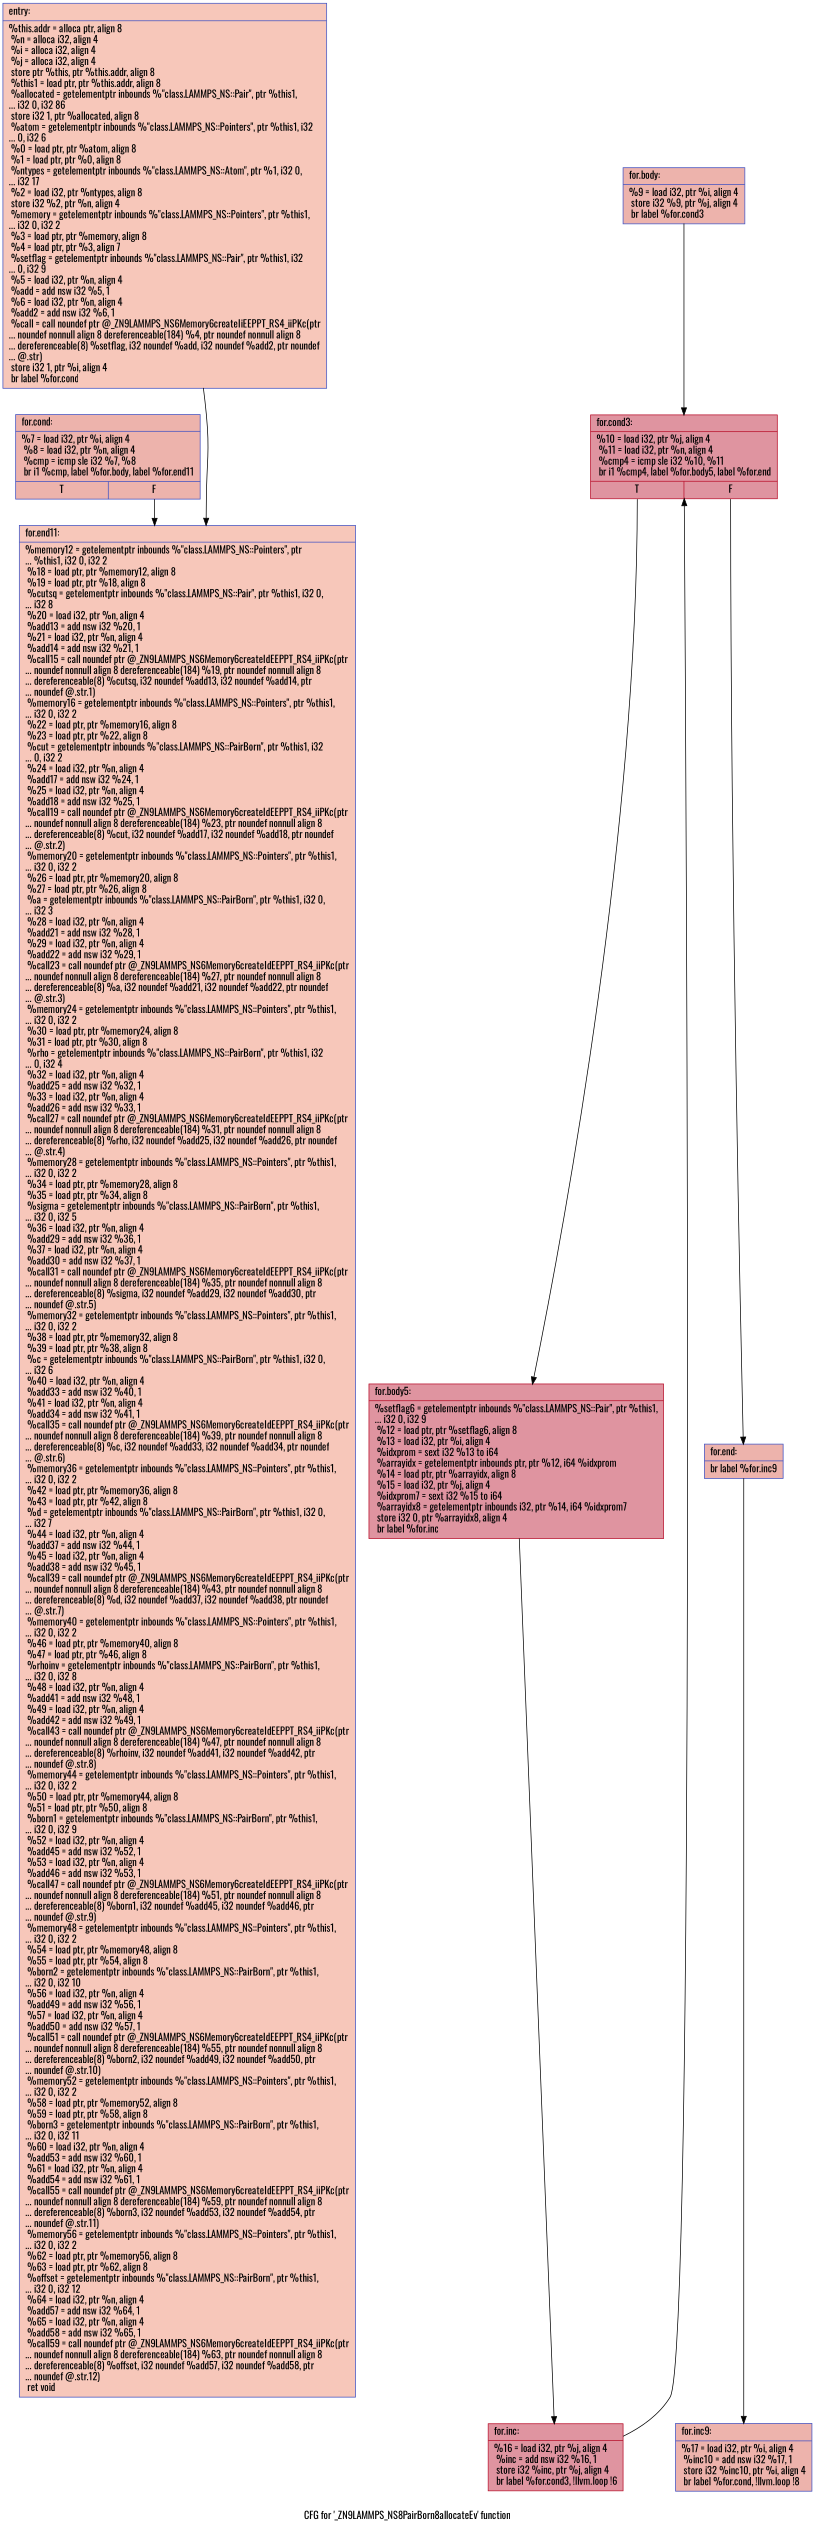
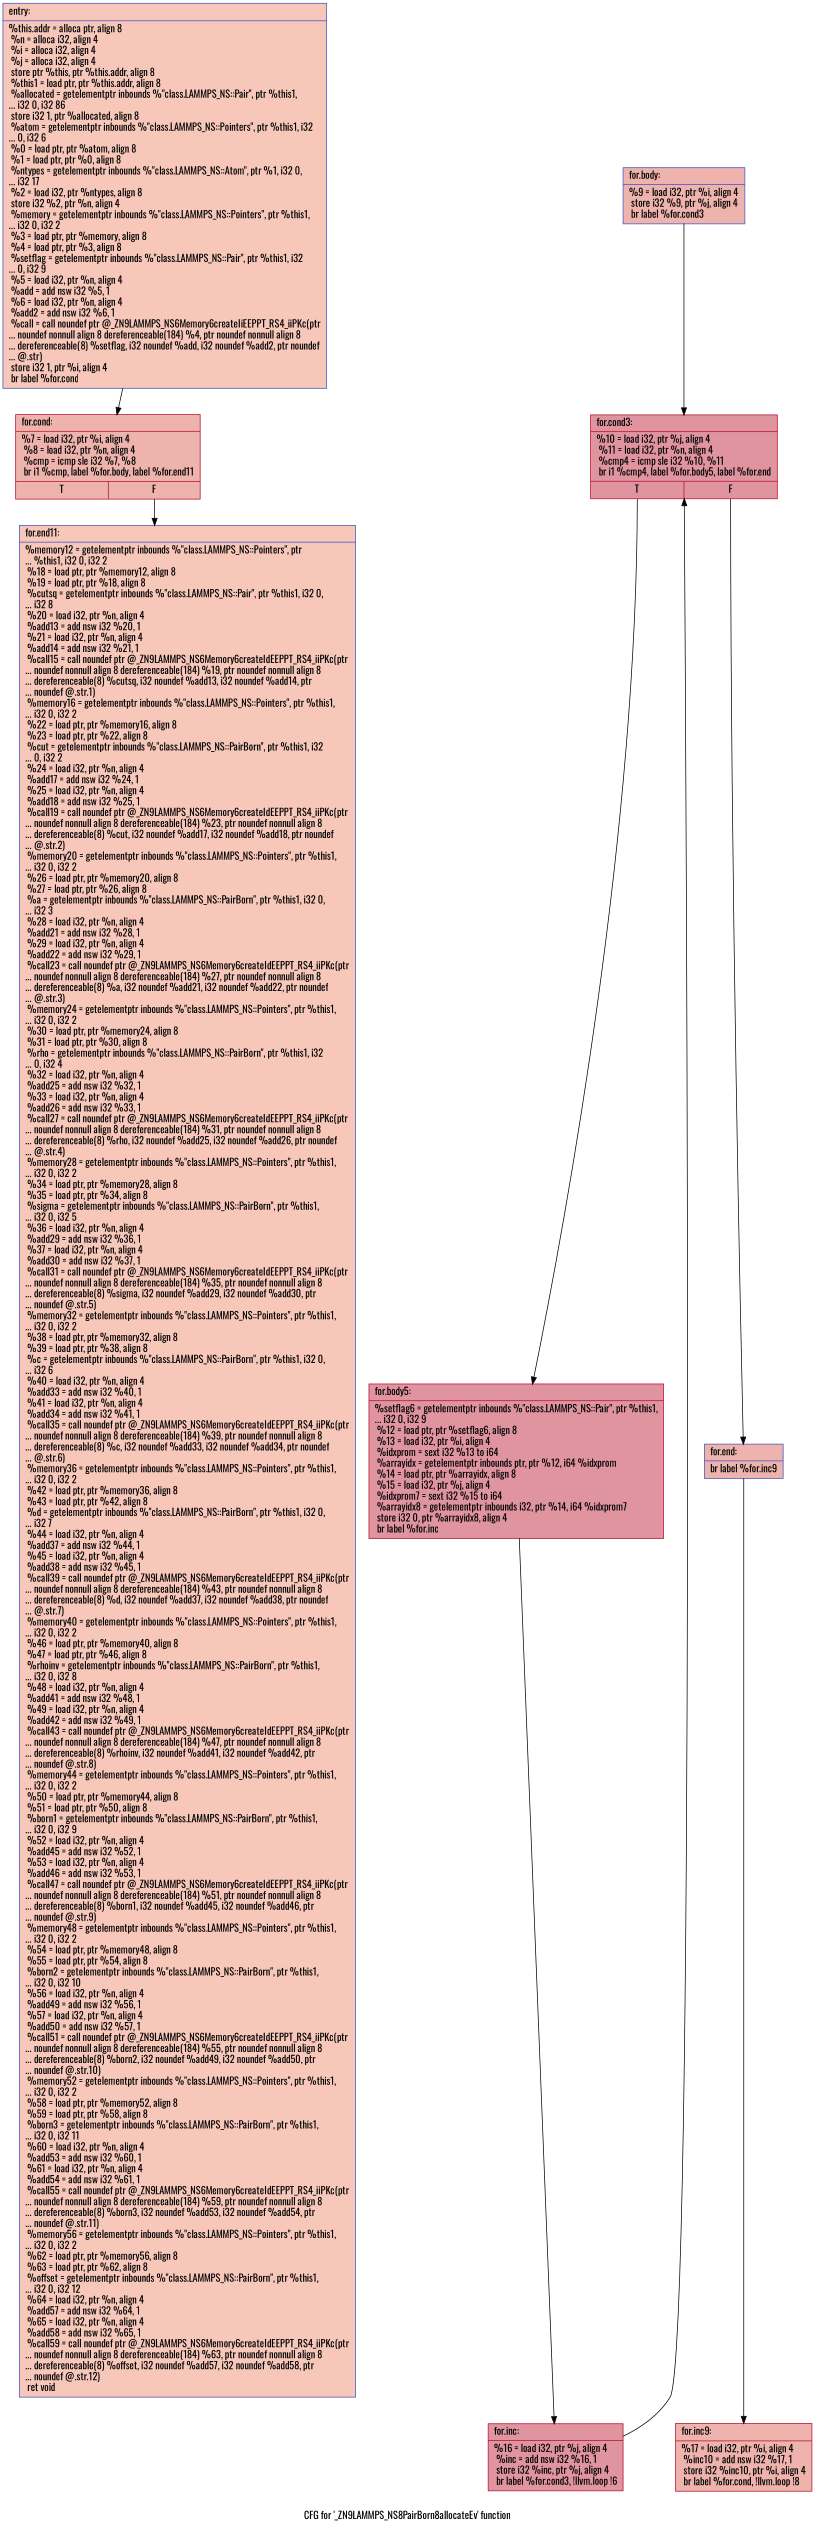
node "entry:": text "%4 = load ptr, ptr %3, align 7" -> "%4 = load ptr, ptr %3, align 8"
edge "entry:" -> "for.end11:": now "entry:" -> "for.cond:"
node "for.cond:": color #3d50c3ff -> #b70d28ff
node "for.inc9:": color #3d50c3ff -> #b70d28ff
